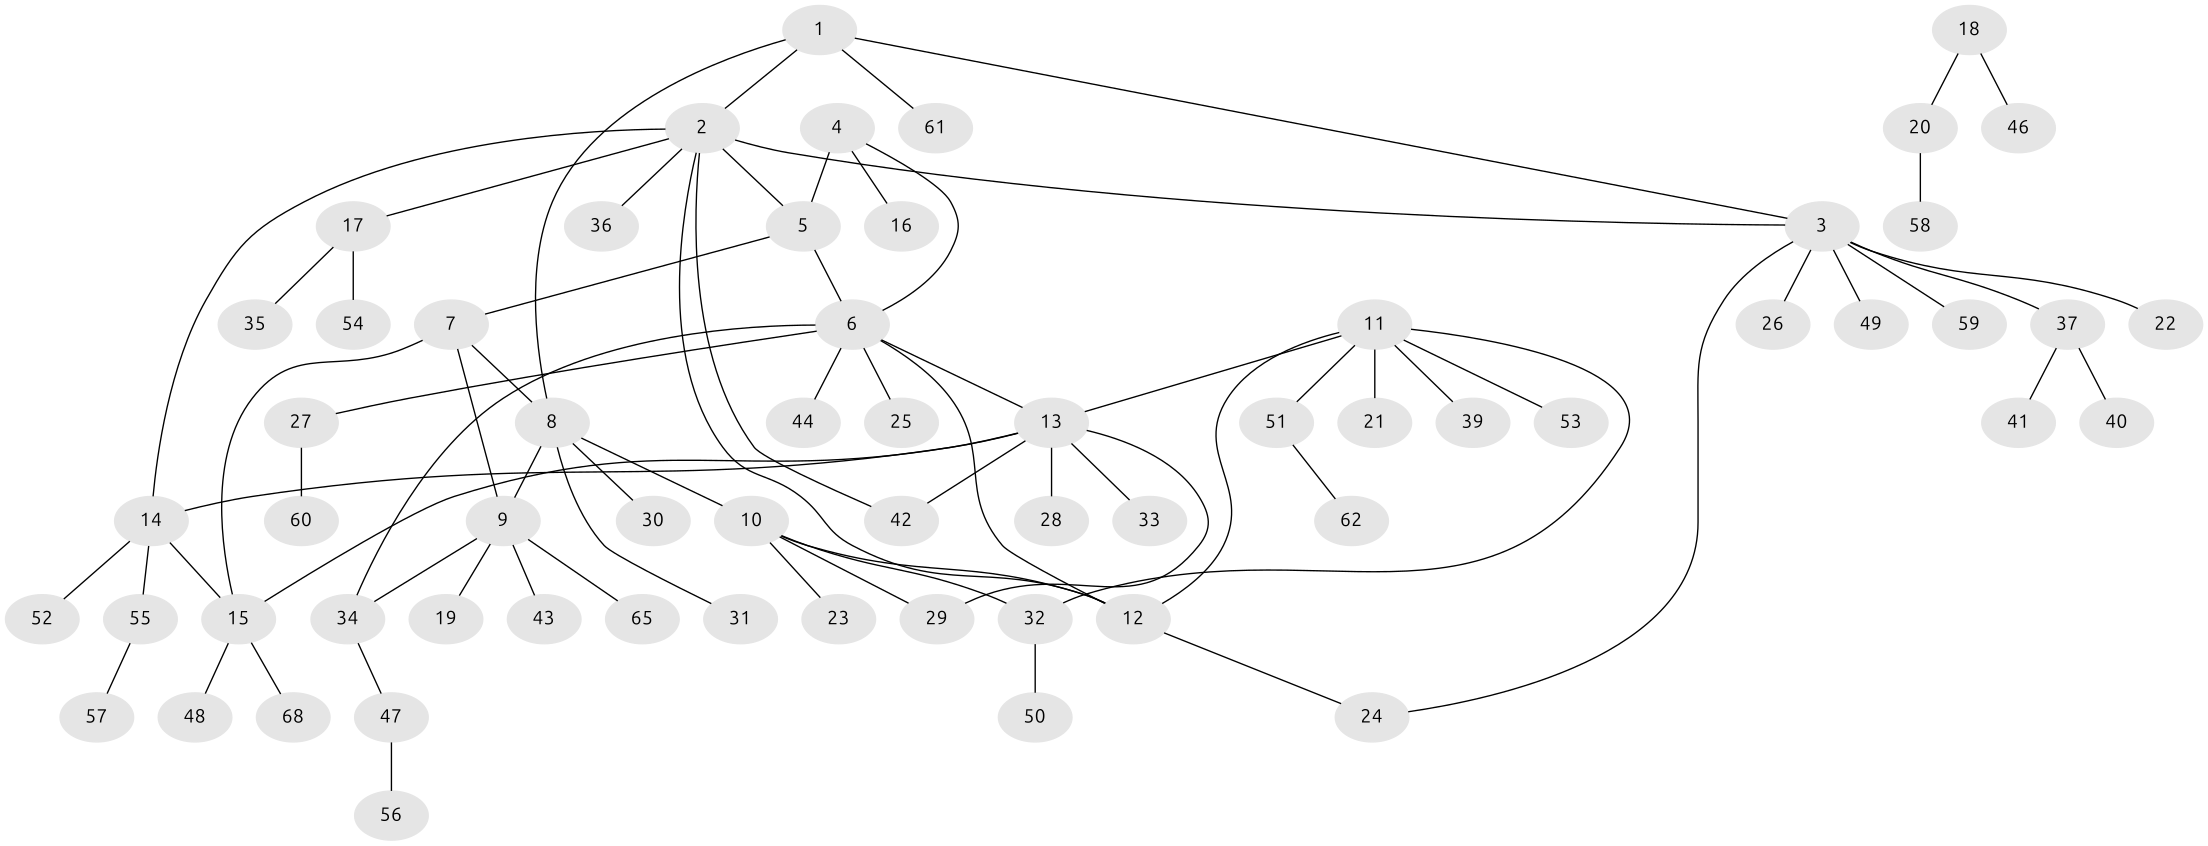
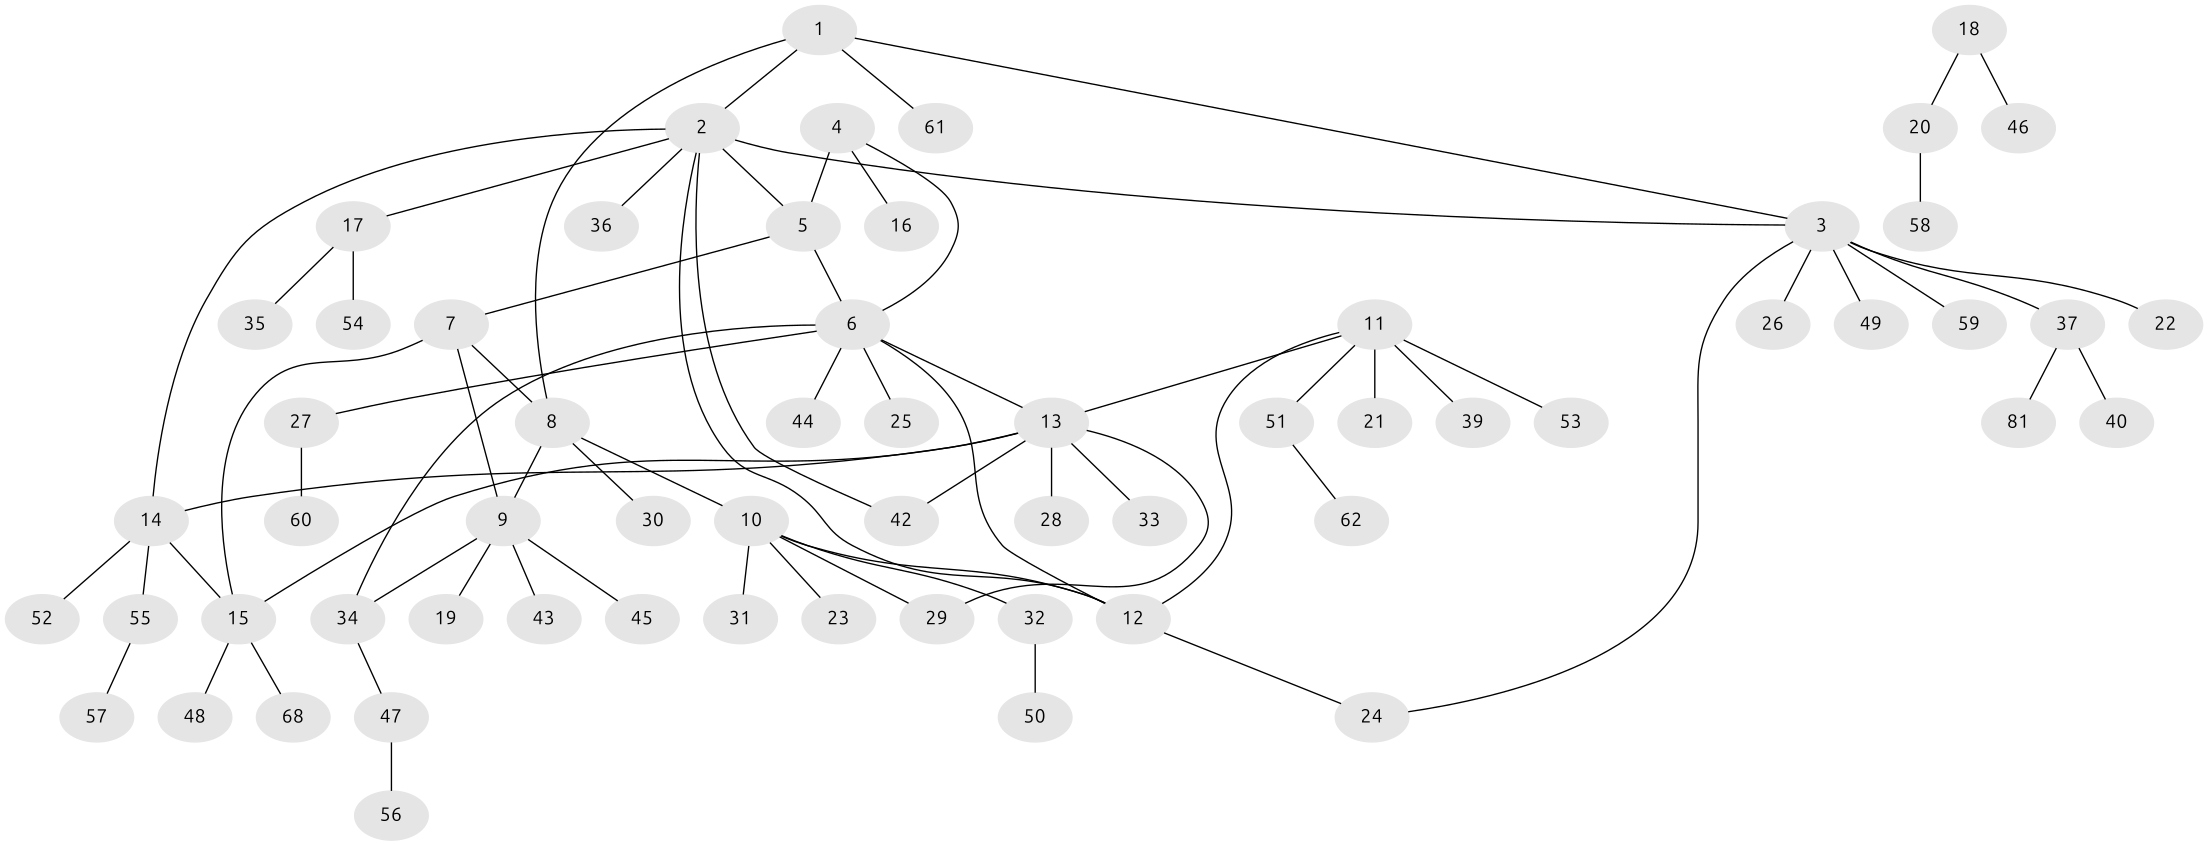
node "41": label "41" -> "81"
edge "8" -- "31": now "10" -- "31"
edge "11" -- "32": removed
node "65": label "65" -> "45"
